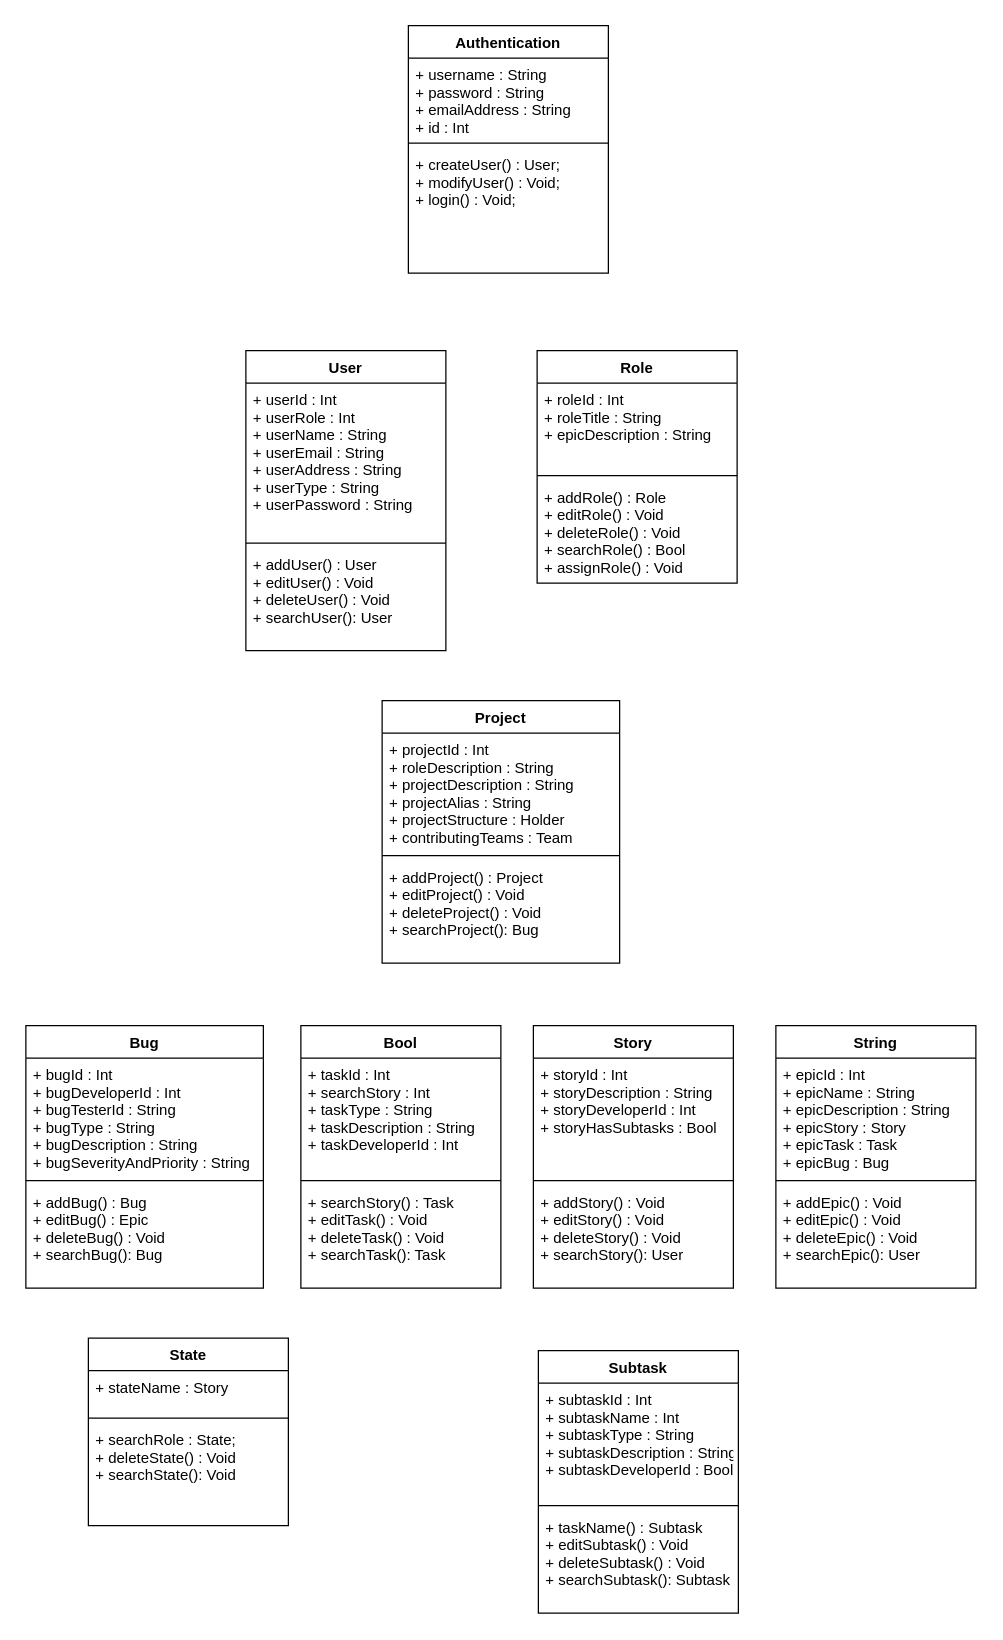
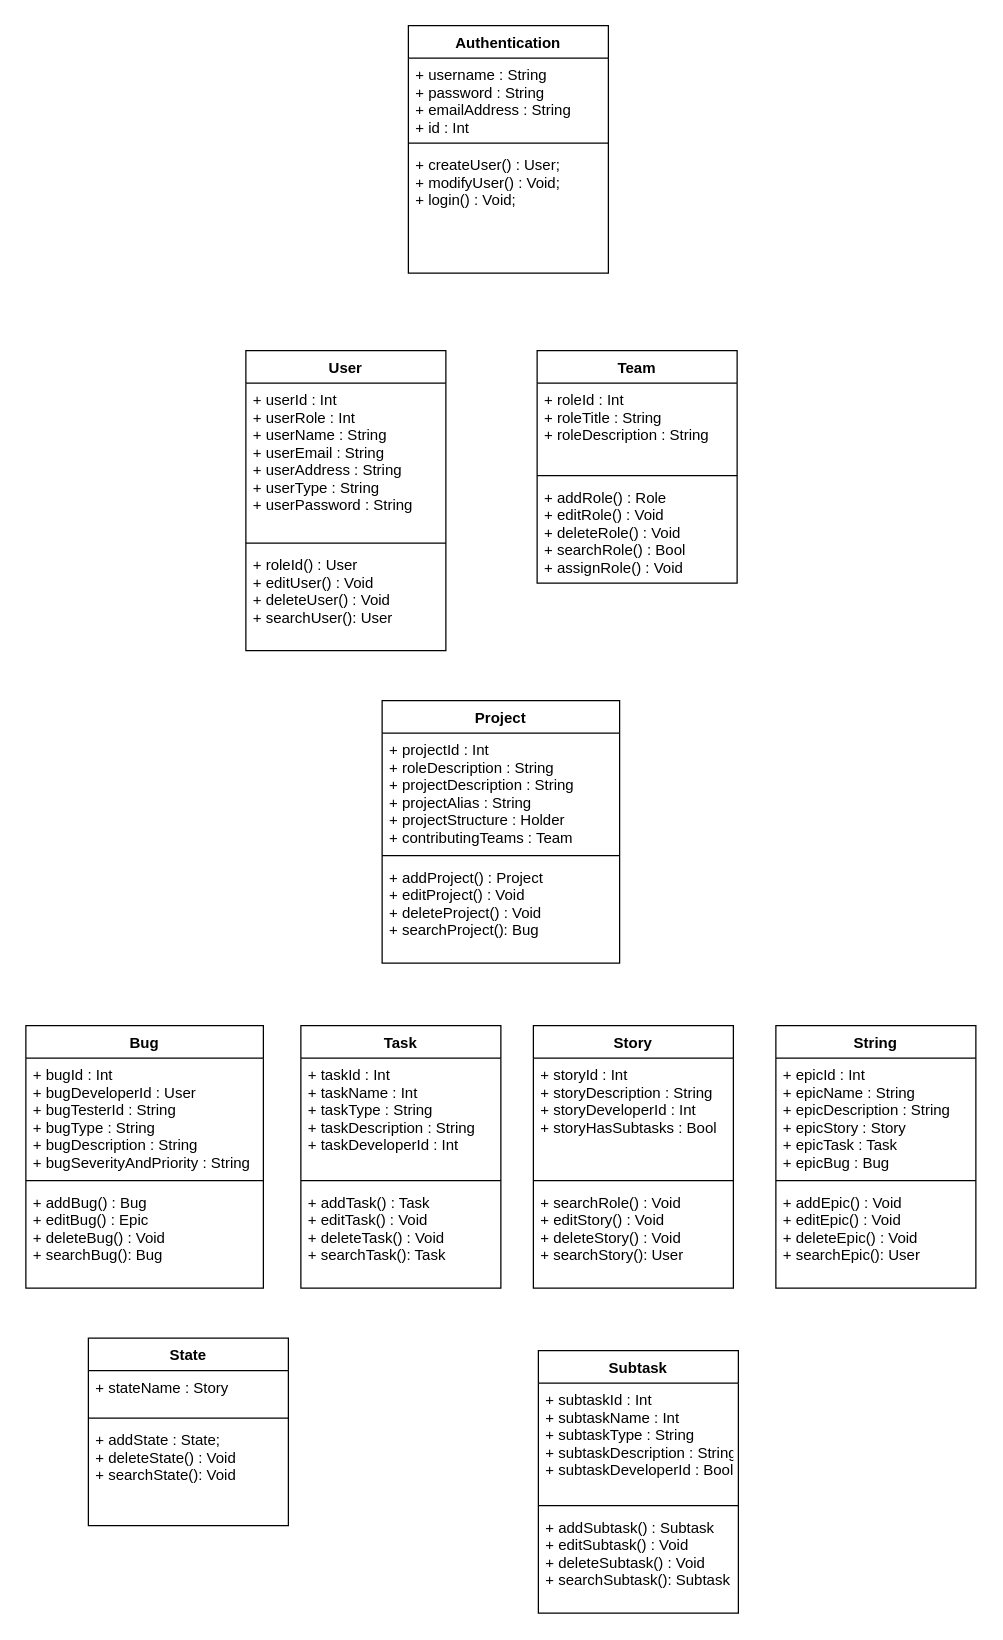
node "Role": label "Role" -> "Team"
node "+ roleId : Int + roleTitle : String + epicDescription : String": label "+ roleId : Int + roleTitle : String + epicDescription : String" -> "+ roleId : Int + roleTitle : String + roleDescription : String"
node "+ addUser() : User + editUser() : Void + deleteUser() : Void + searchUser(): User": label "+ addUser() : User + editUser() : Void + deleteUser() : Void + searchUser(): User" -> "+ roleId() : User + editUser() : Void + deleteUser() : Void + searchUser(): User"
node "Bool": label "Bool" -> "Task"
node "+ bugId : Int + bugDeveloperId : Int + bugTesterId : String + bugType : String + bugDescription : String + bugSeverityAndPriority : String": label "+ bugId : Int + bugDeveloperId : Int + bugTesterId : String + bugType : String + bugDescription : String + bugSeverityAndPriority : String" -> "+ bugId : Int + bugDeveloperId : User + bugTesterId : String + bugType : String + bugDescription : String + bugSeverityAndPriority : String"
node "+ taskId : Int + searchStory : Int + taskType : String + taskDescription : String + taskDeveloperId : Int": label "+ taskId : Int + searchStory : Int + taskType : String + taskDescription : String + taskDeveloperId : Int" -> "+ taskId : Int + taskName : Int + taskType : String + taskDescription : String + taskDeveloperId : Int"
node "+ searchStory() : Task + editTask() : Void + deleteTask() : Void + searchTask(): Task": label "+ searchStory() : Task + editTask() : Void + deleteTask() : Void + searchTask(): Task" -> "+ addTask() : Task + editTask() : Void + deleteTask() : Void + searchTask(): Task"
node "+ addStory() : Void + editStory() : Void + deleteStory() : Void + searchStory(): User": label "+ addStory() : Void + editStory() : Void + deleteStory() : Void + searchStory(): User" -> "+ searchRole() : Void + editStory() : Void + deleteStory() : Void + searchStory(): User"
node "+ searchRole : State; + deleteState() : Void + searchState(): Void": label "+ searchRole : State; + deleteState() : Void + searchState(): Void" -> "+ addState : State; + deleteState() : Void + searchState(): Void"
node "+ taskName() : Subtask + editSubtask() : Void + deleteSubtask() : Void + searchSubtask(): Subtask": label "+ taskName() : Subtask + editSubtask() : Void + deleteSubtask() : Void + searchSubtask(): Subtask" -> "+ addSubtask() : Subtask + editSubtask() : Void + deleteSubtask() : Void + searchSubtask(): Subtask"
